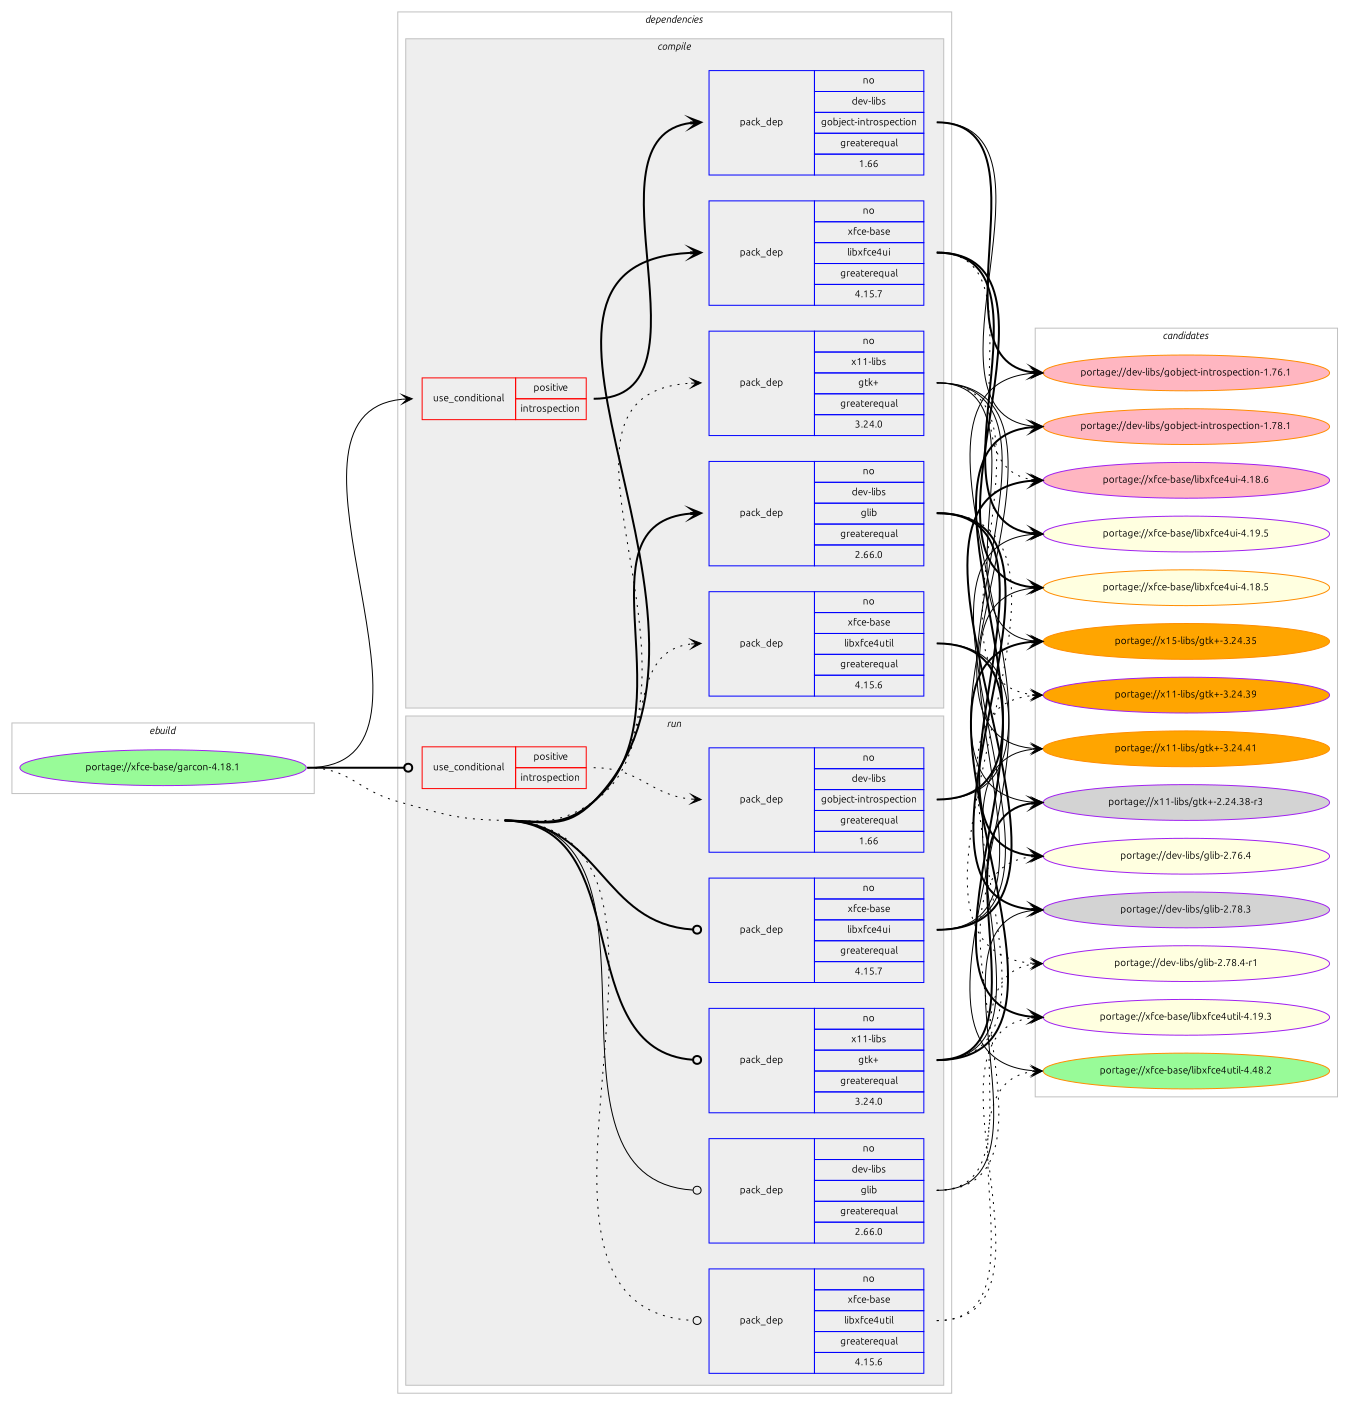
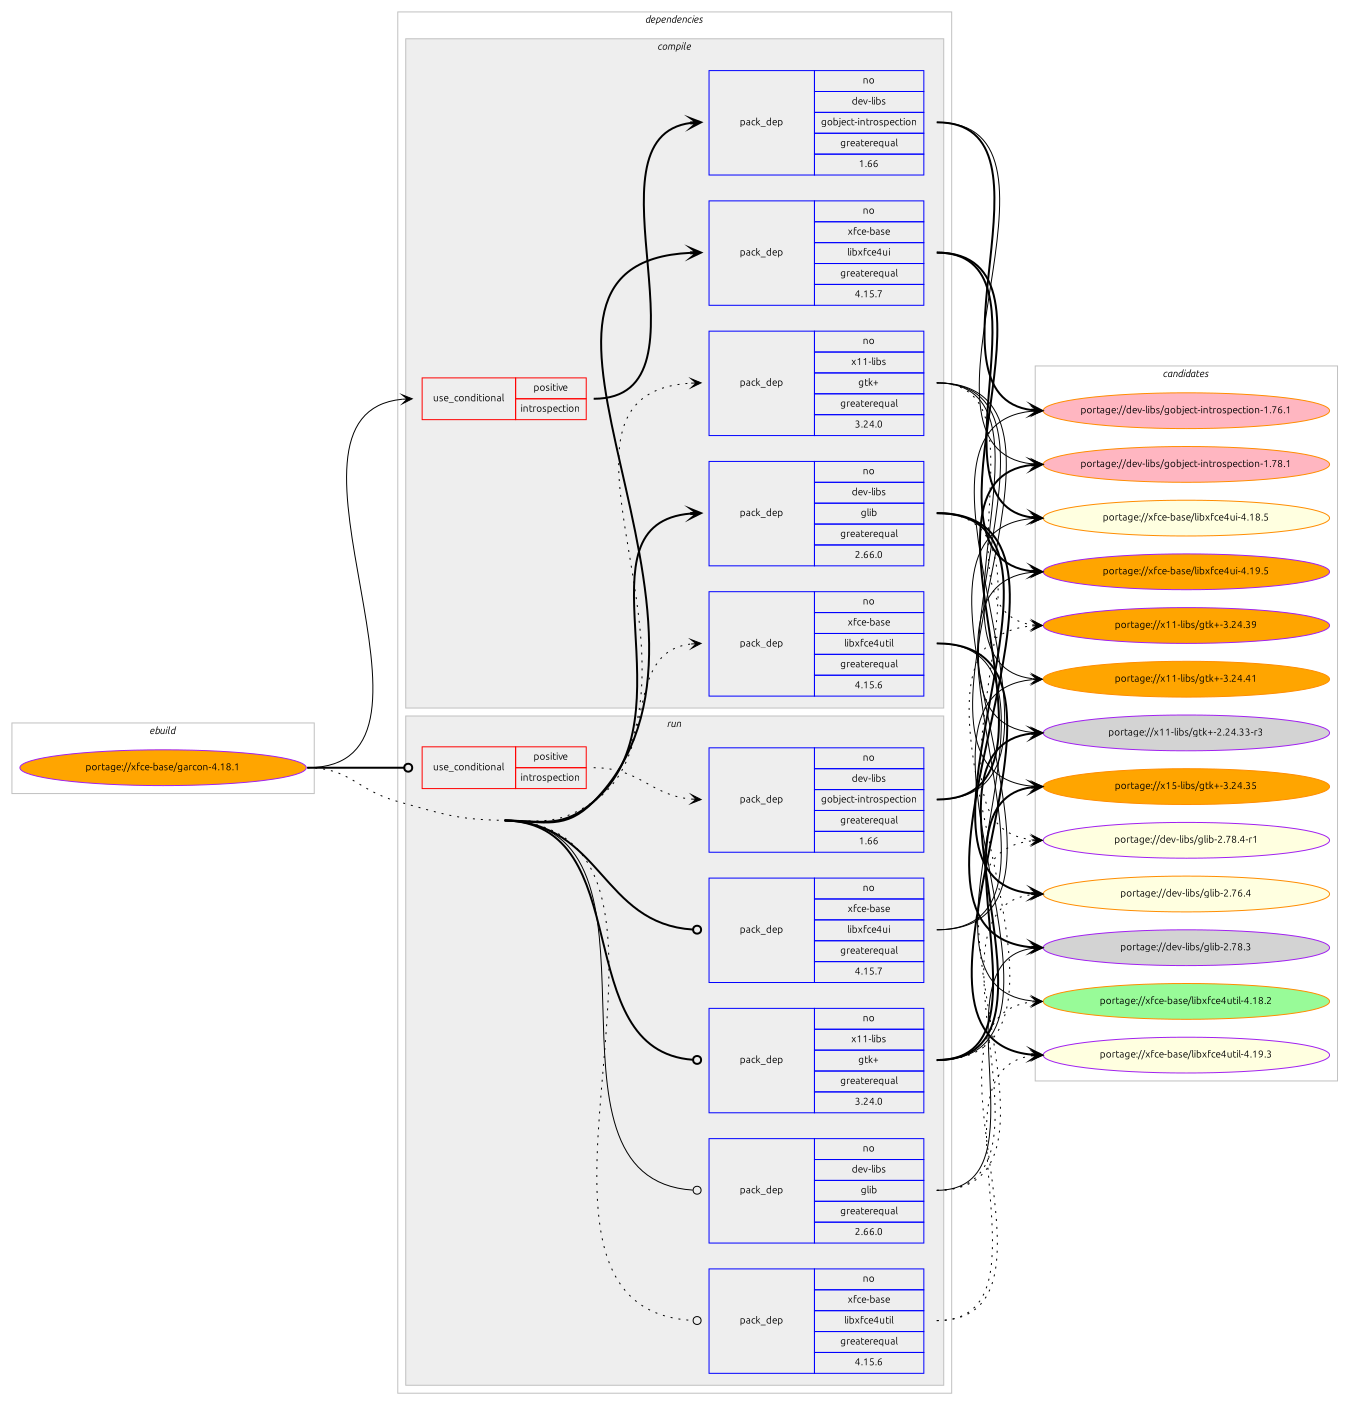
node "portage://xfce-base/libxfce4ui-4.18.6": removed
node "portage://xfce-base/libxfce4ui-4.19.5": fillcolor lightyellow -> orange
node "portage://xfce-base/garcon-4.18.1": fillcolor palegreen -> orange
node "portage://x11-libs/gtk+-2.24.38-r3": label "portage://x11-libs/gtk+-2.24.38-r3" -> "portage://x11-libs/gtk+-2.24.33-r3"
node "portage://dev-libs/glib-2.76.4": color purple -> darkorange
node "portage://xfce-base/libxfce4util-4.48.2": label "portage://xfce-base/libxfce4util-4.48.2" -> "portage://xfce-base/libxfce4util-4.18.2"
